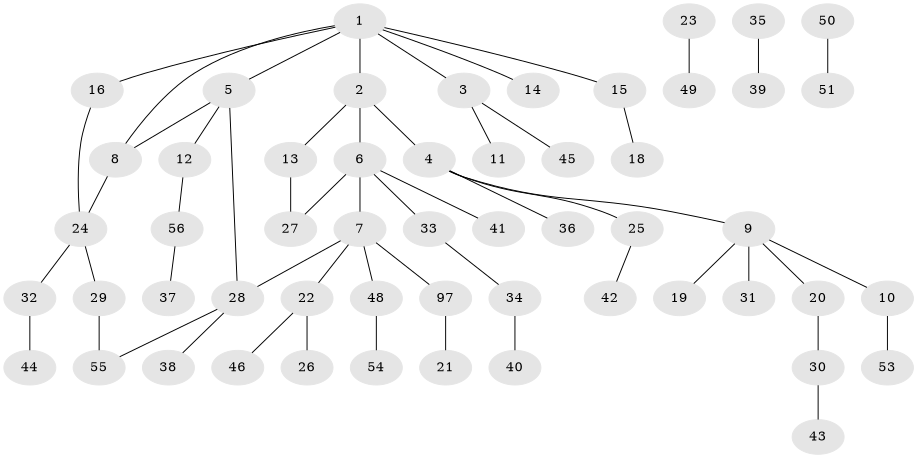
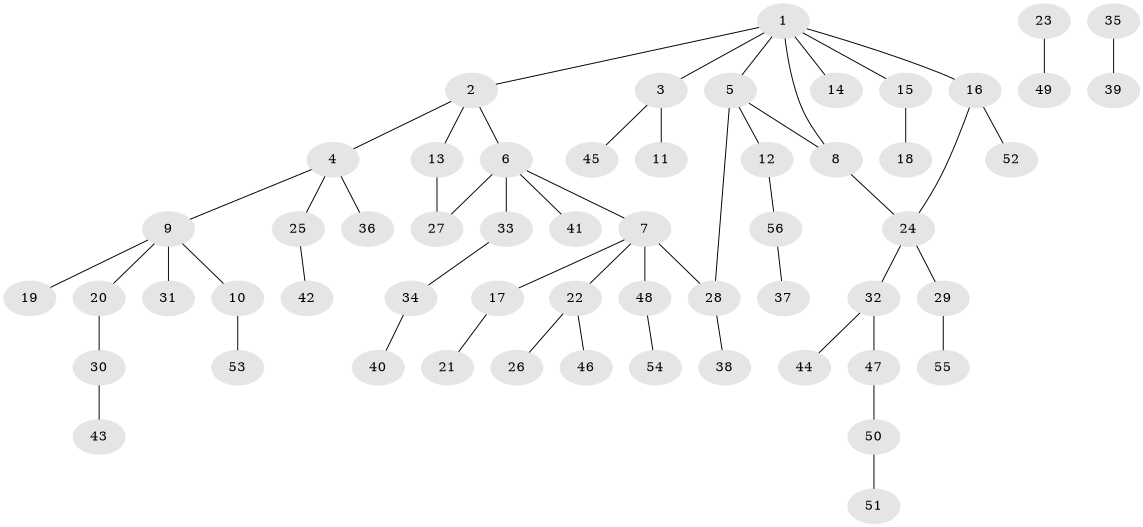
node "52": added
node "97": label "97" -> "17"
edge "28" -- "55": removed
node "47": added
